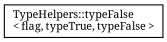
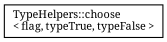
node "TypeHelpers::typeFalse < flag, typeTrue, typeFalse >": label "TypeHelpers::typeFalse < flag, typeTrue, typeFalse >" -> "TypeHelpers::choose < flag, typeTrue, typeFalse >"
